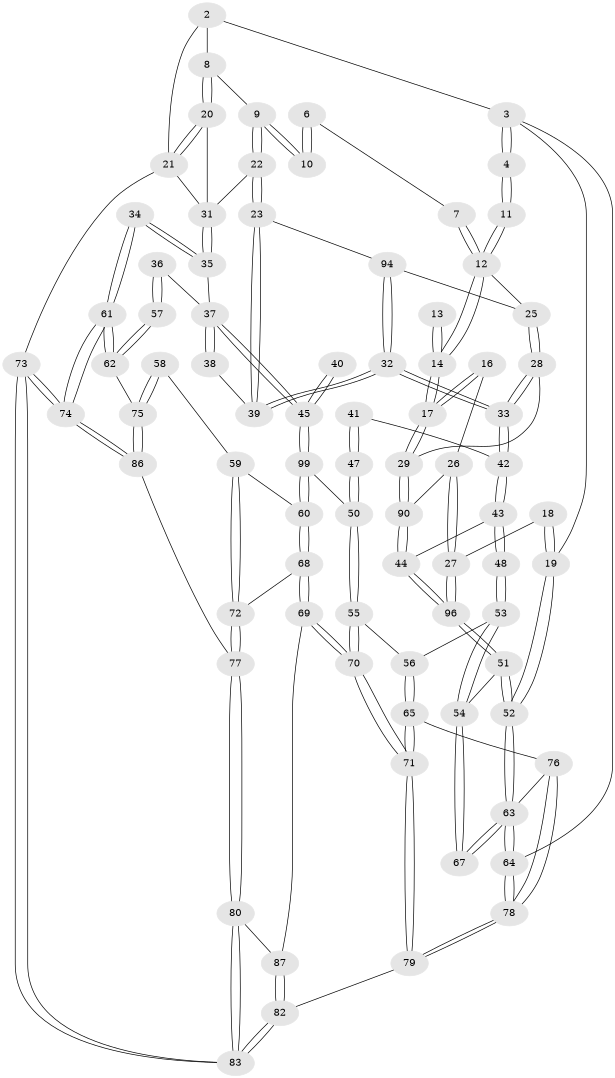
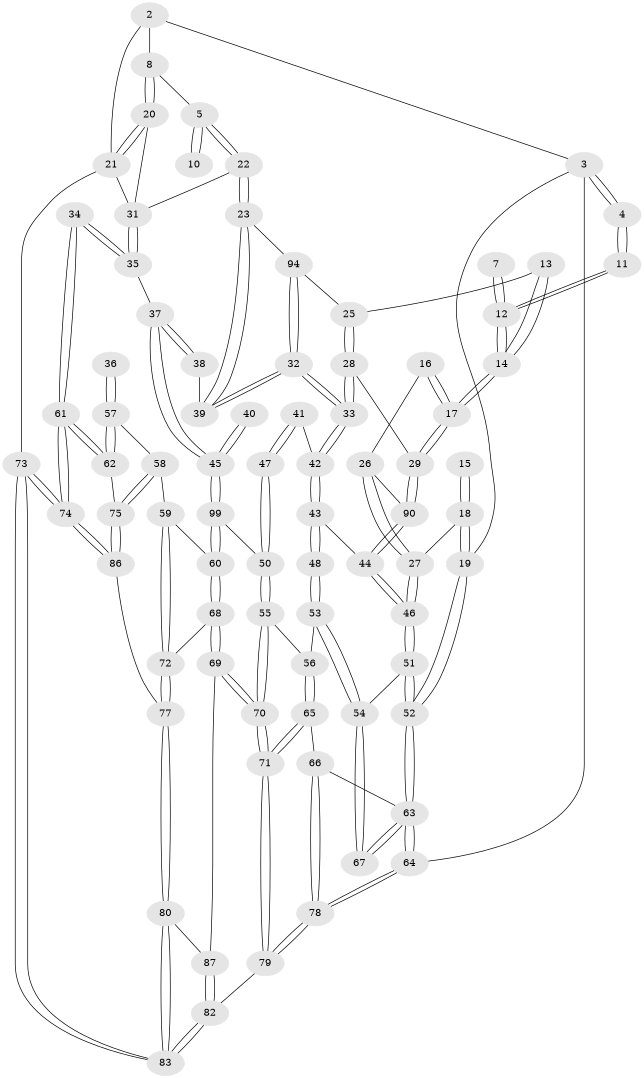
node "9": label "9" -> "5"
node "6": removed
edge "36" -- "37": removed
edge "12" -- "25": now "13" -- "25"
edge "57" -- "58": added
node "15": added
node "96": label "96" -> "46"
node "76": label "76" -> "66"
